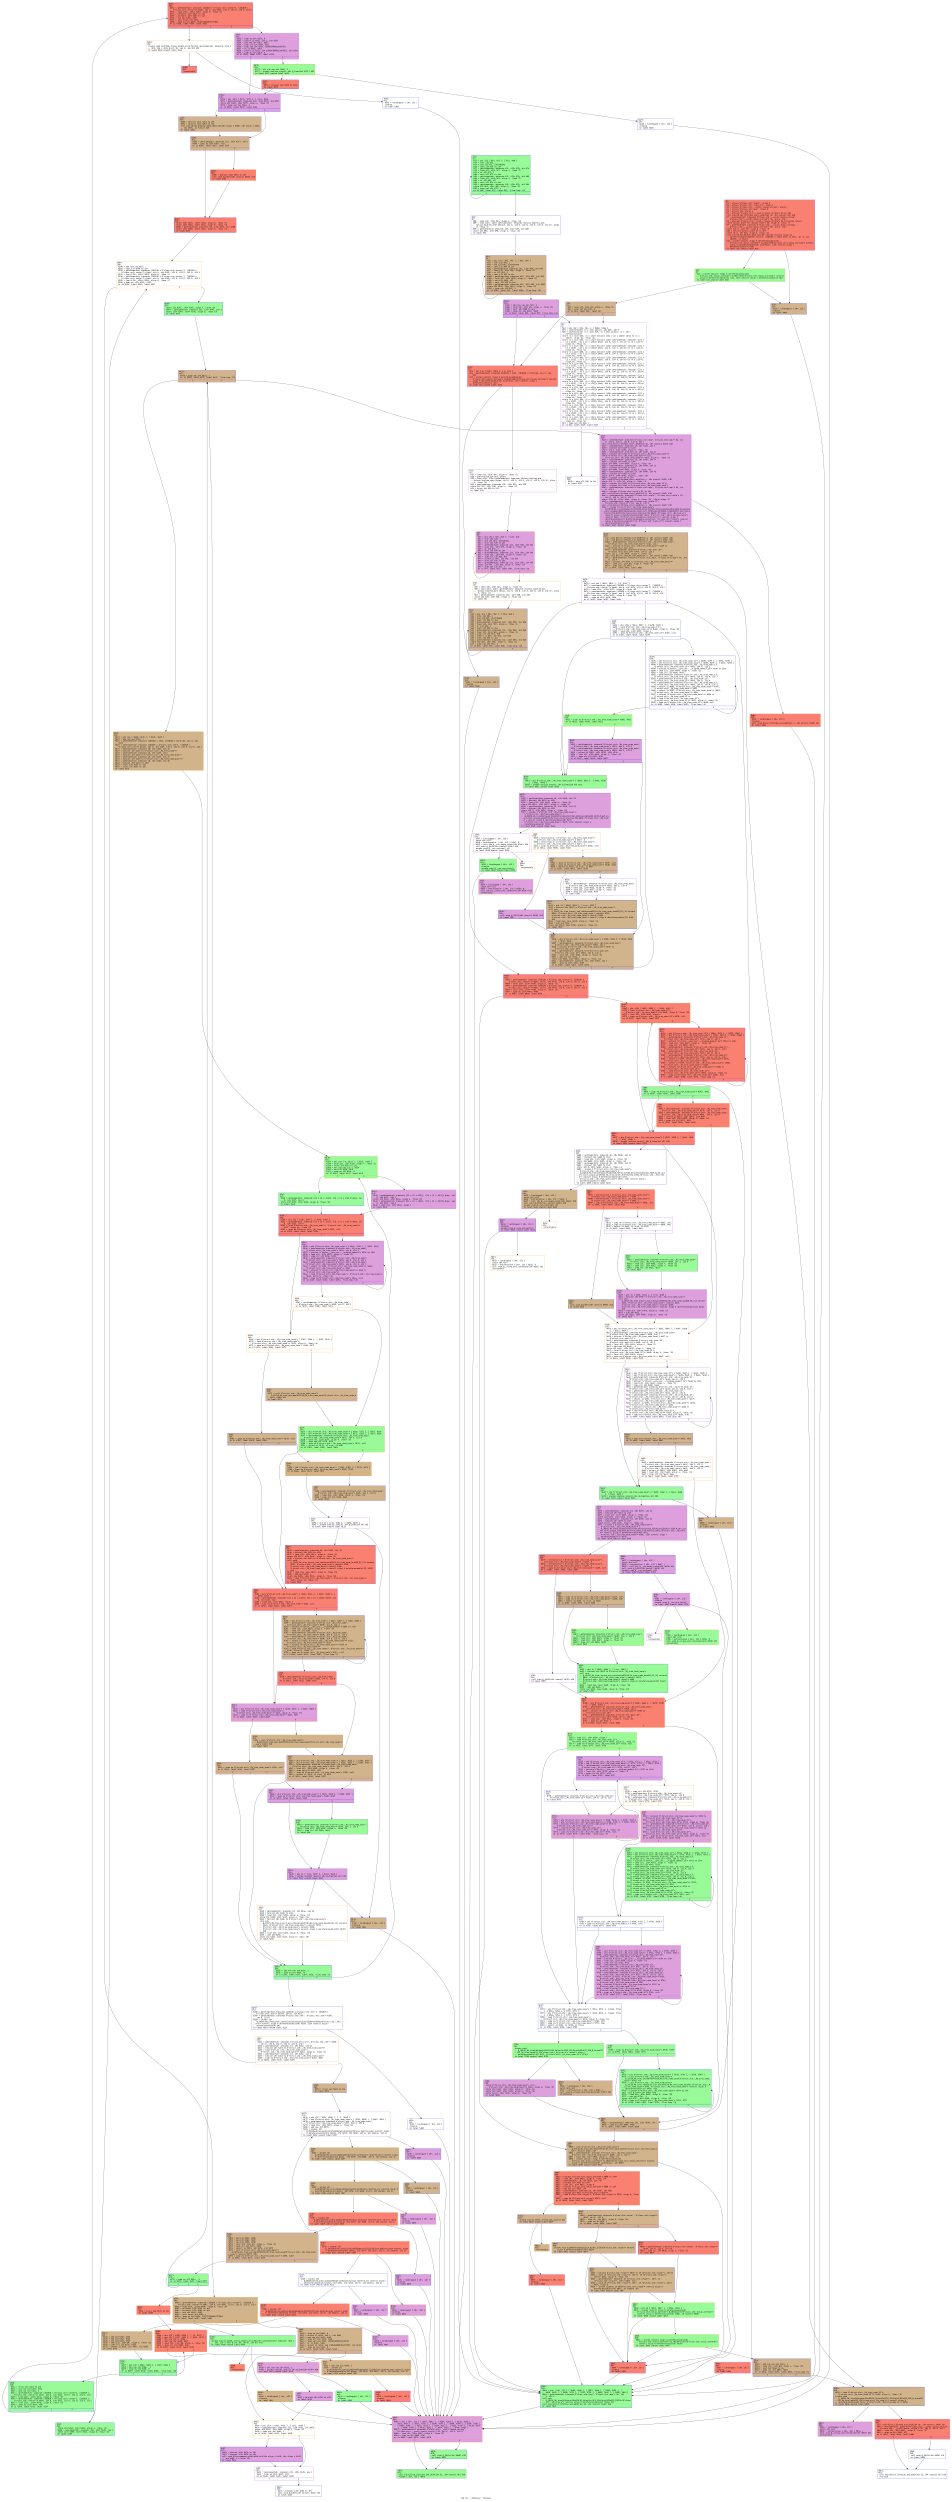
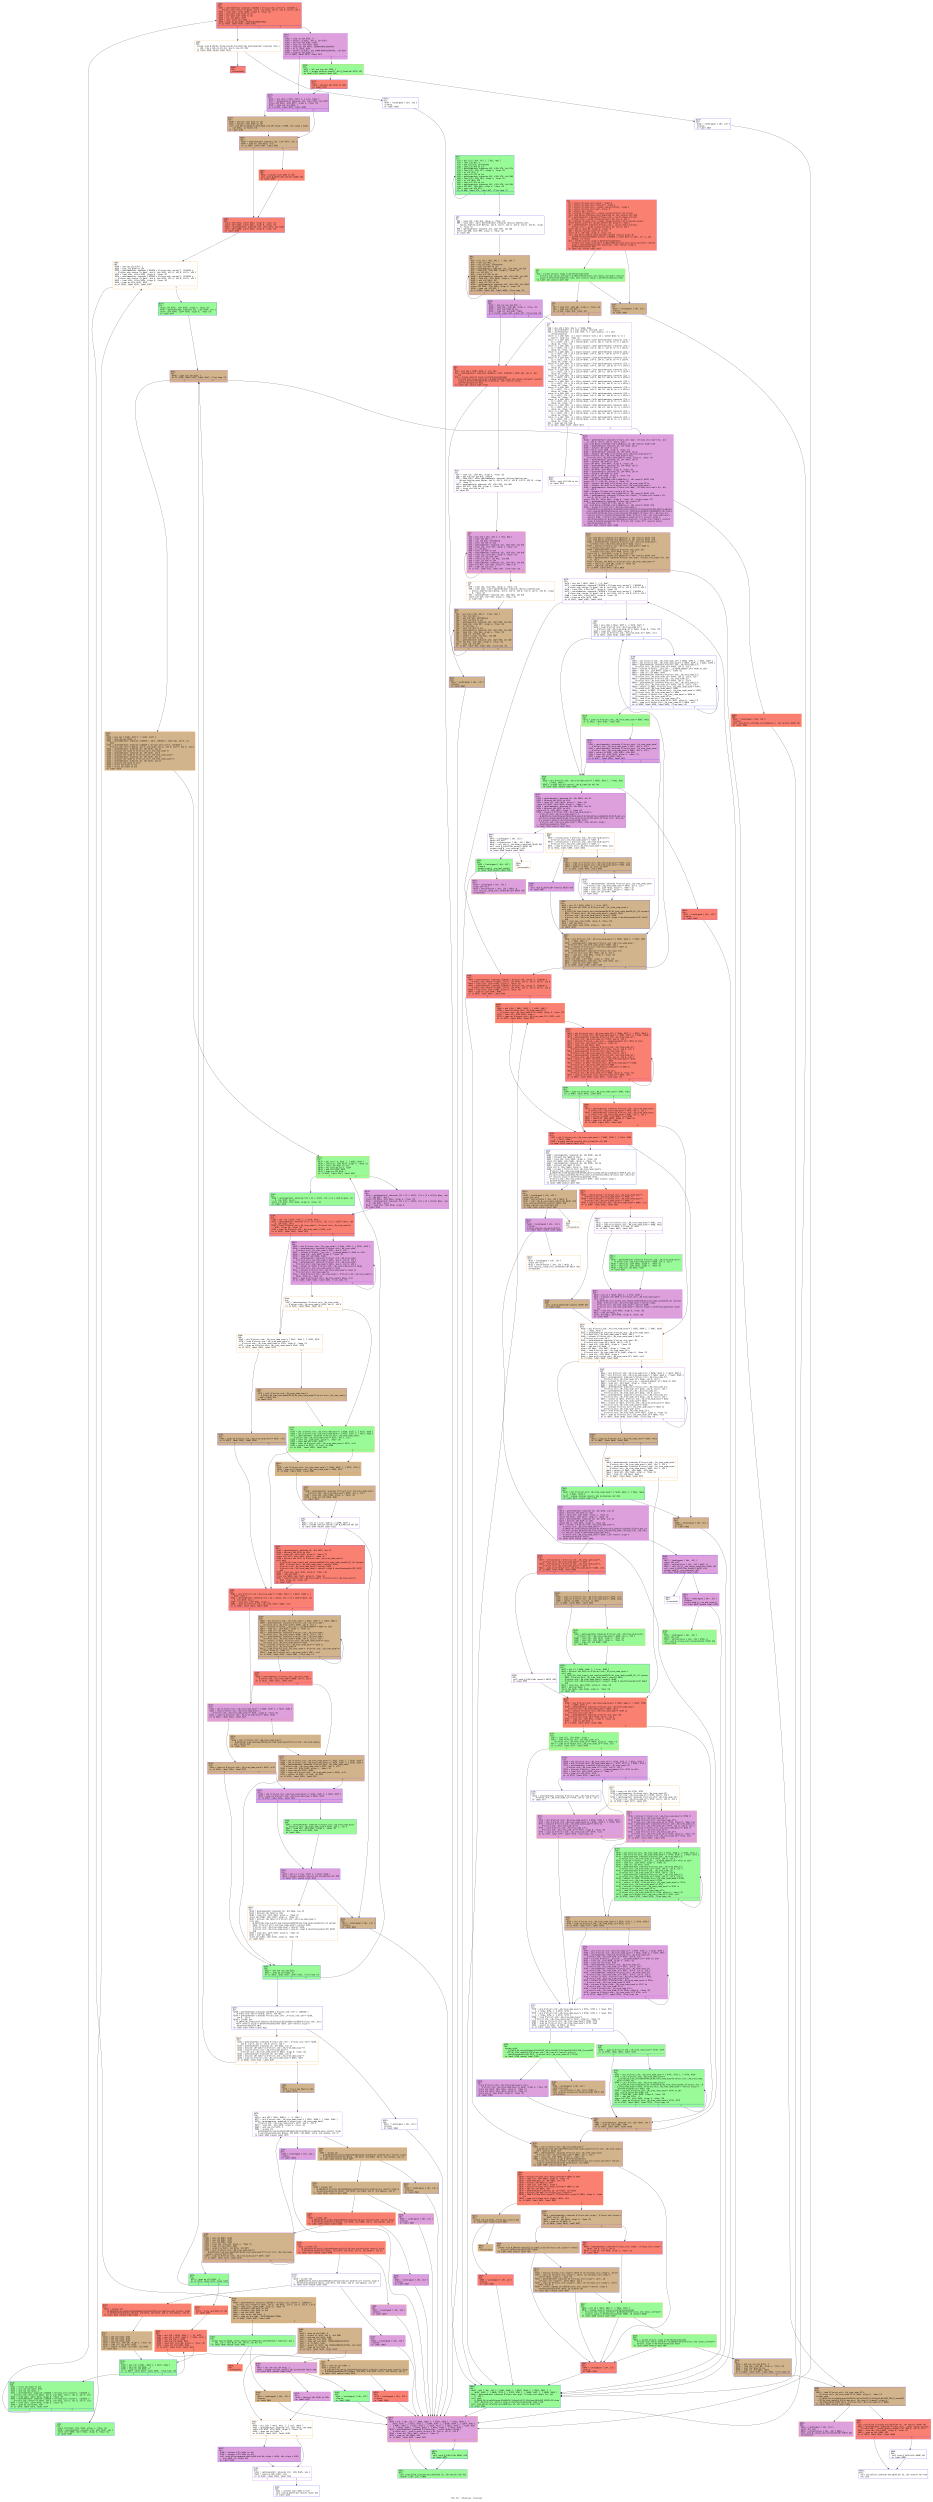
edge "%518:" -> "%566:": added
edge "%701:" -> "%706:": now "%696:" -> "%706:"
node "%753:": fillcolor white -> tan
node "%334:": removed
